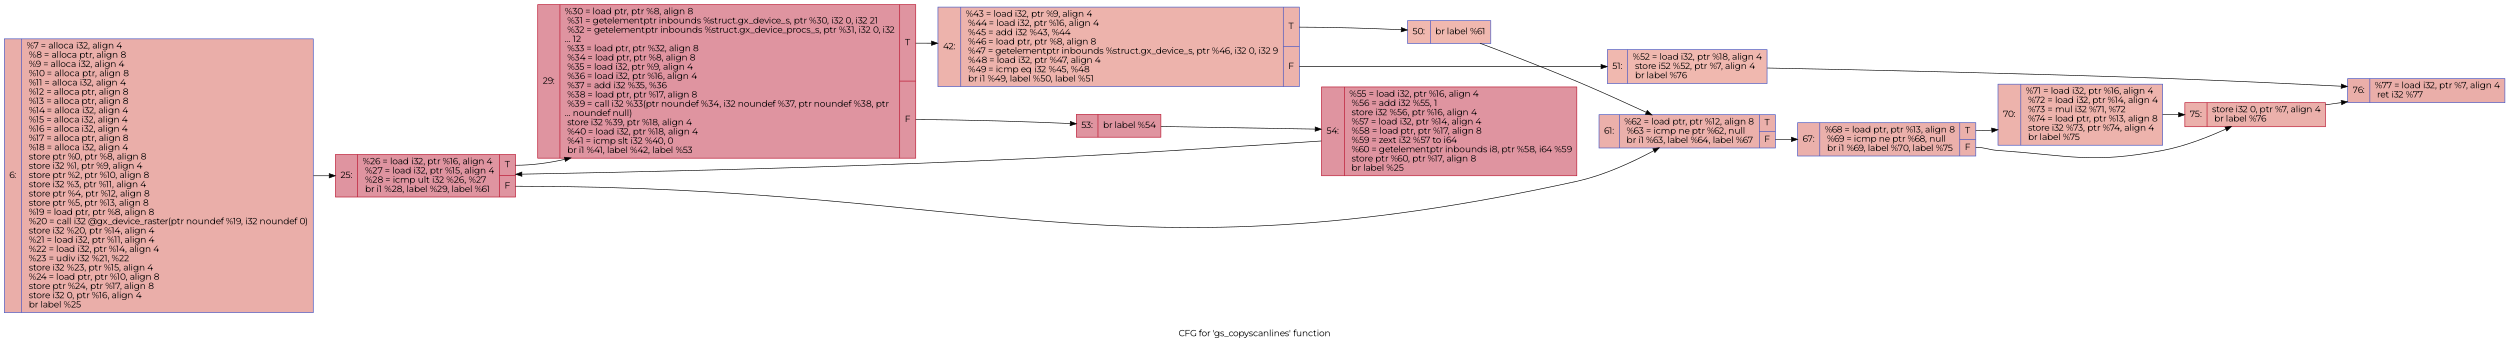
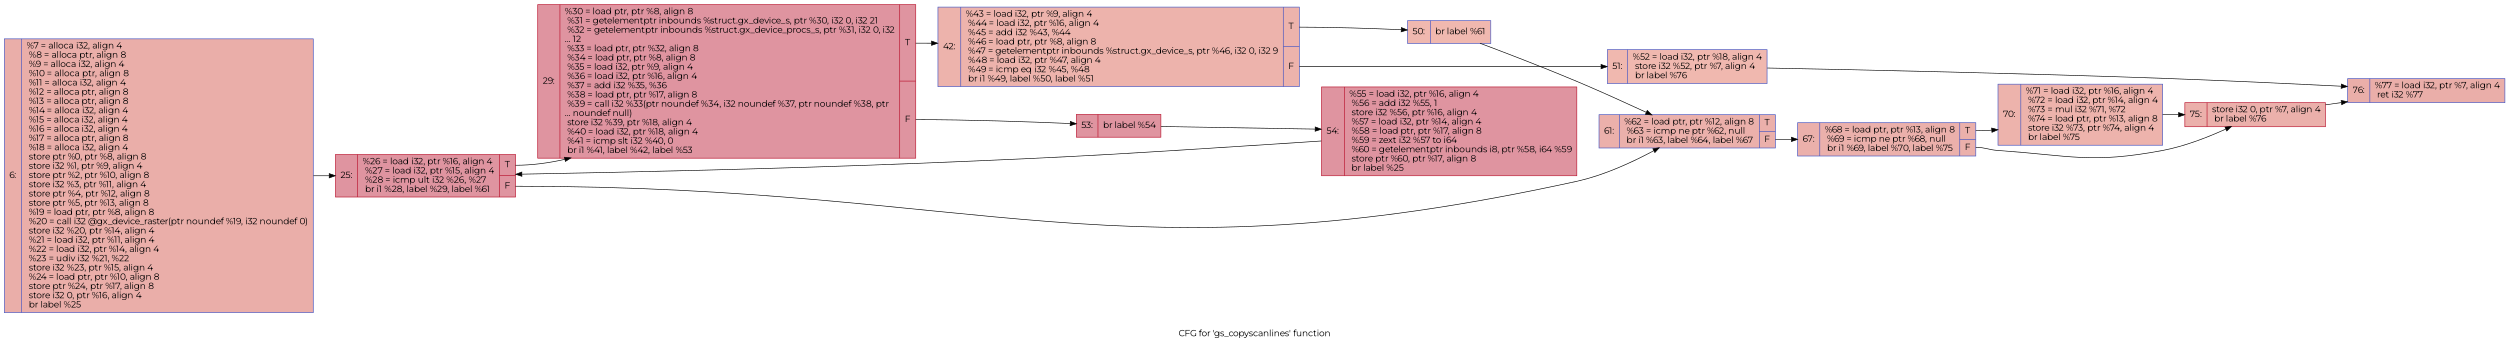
node "51:": text "store i52 %52, ptr %7, align 4" -> "store i32 %52, ptr %7, align 4"
